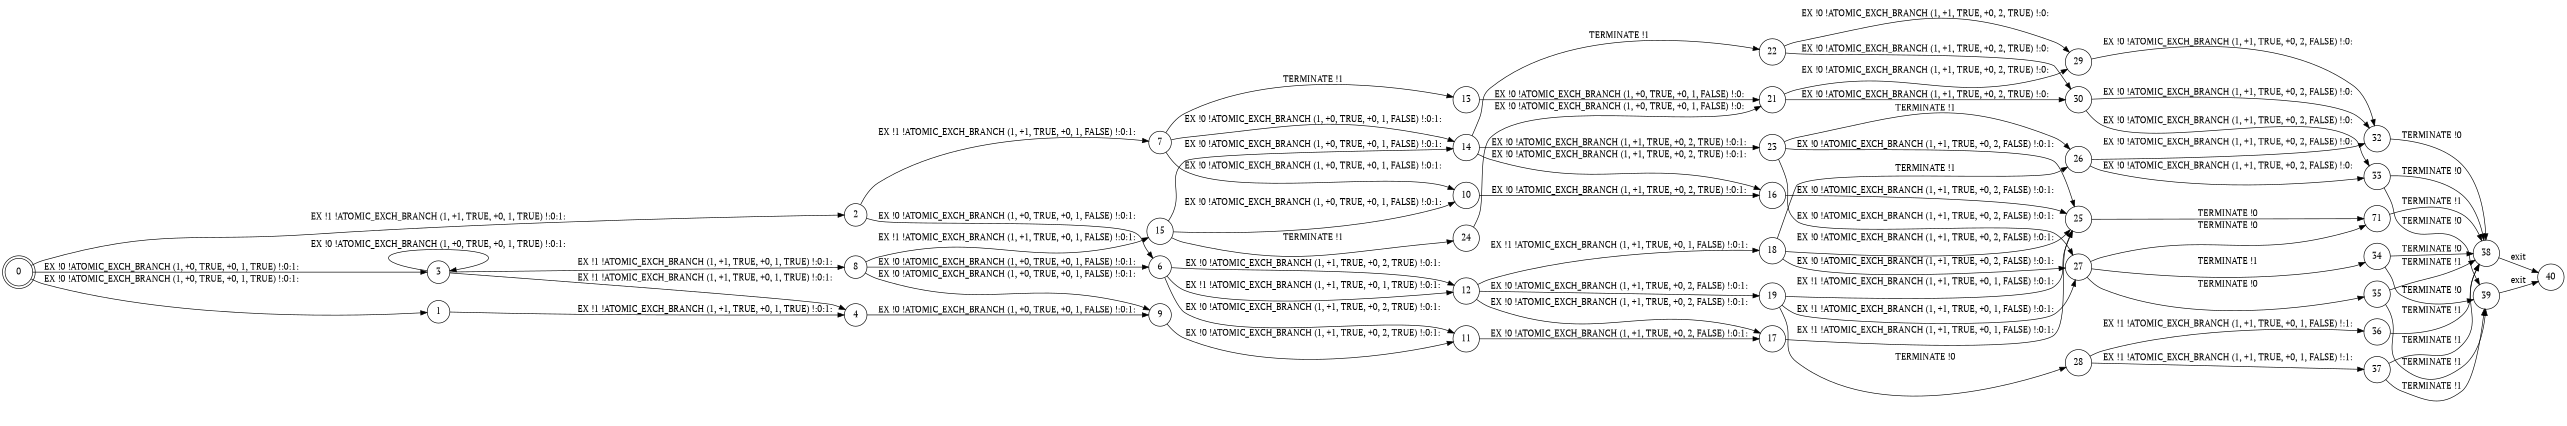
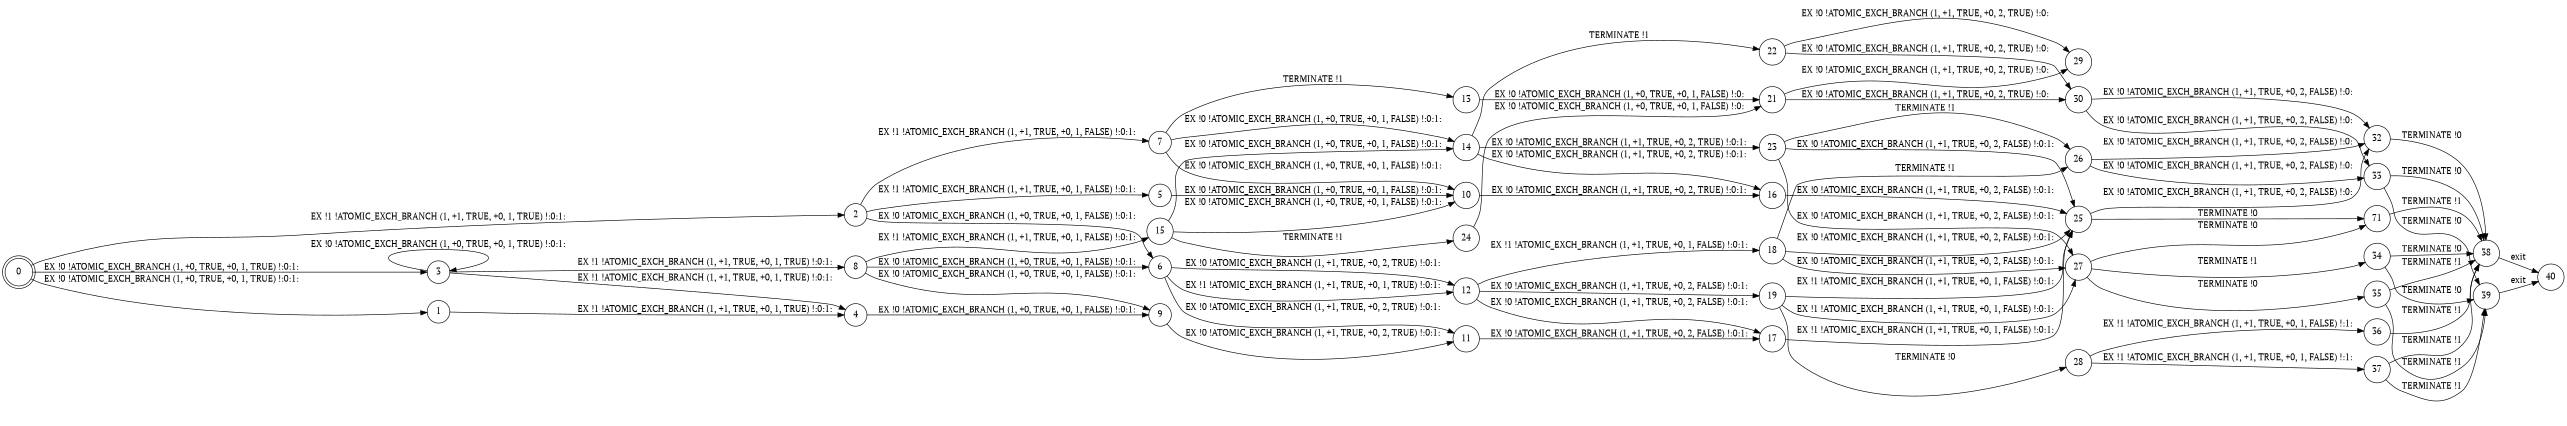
edge "29" -> "32": now "25" -> "32"
node "5": added
